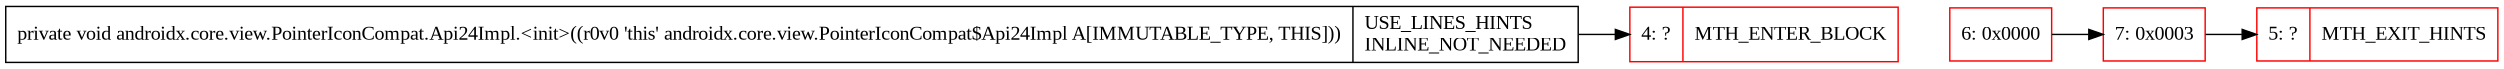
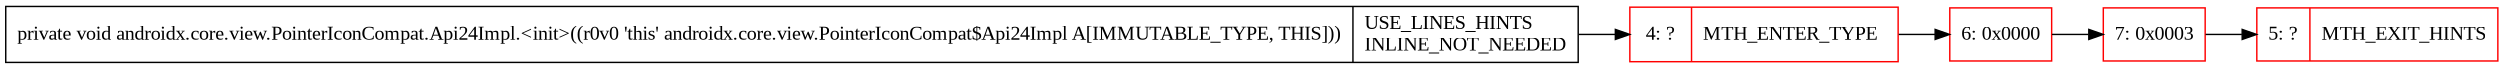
node "4: ?": text "MTH_ENTER_BLOCK" -> "MTH_ENTER_TYPE"
edge "4: ?" -> "6: 0x0000": added
